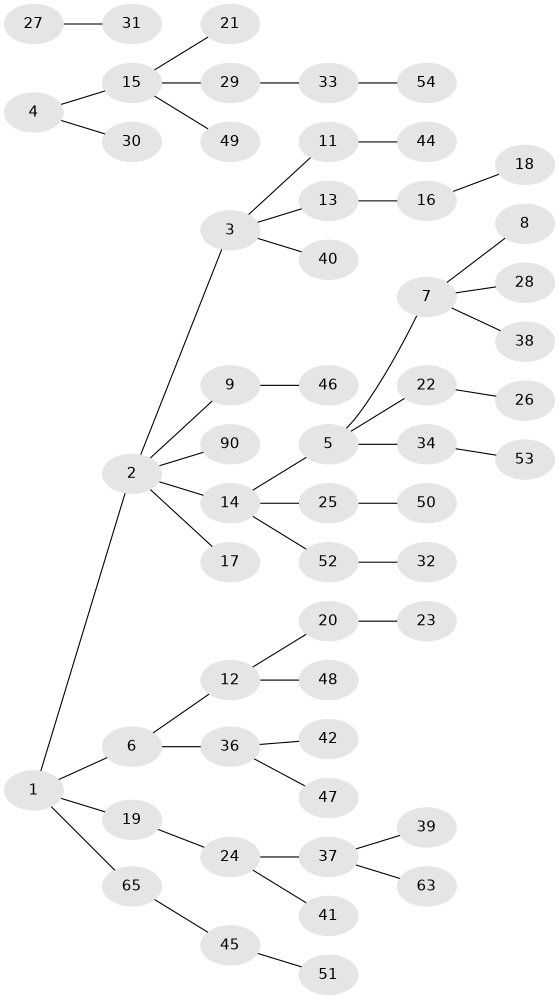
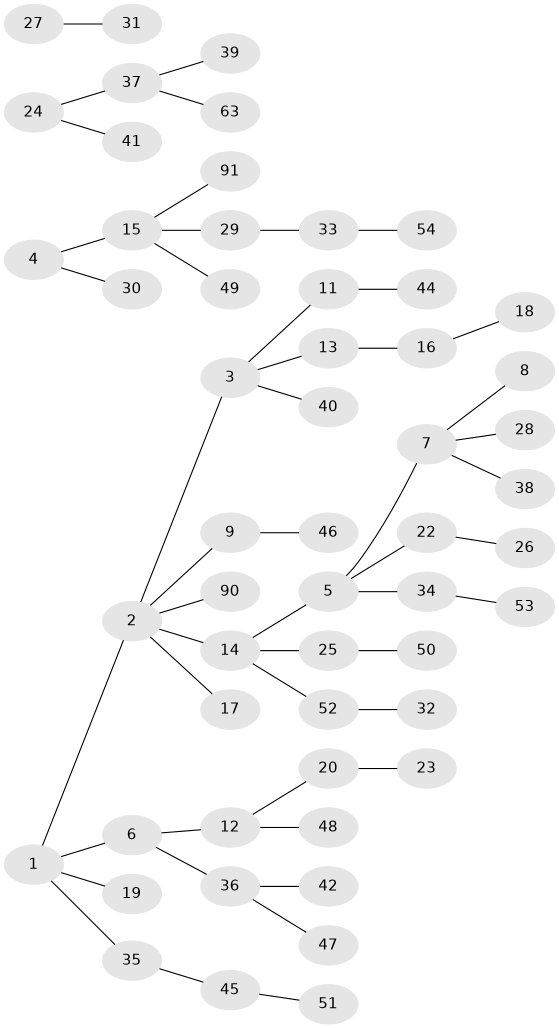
node "21": label "21" -> "91"
edge "19" -- "24": removed
node "65": label "65" -> "35"
